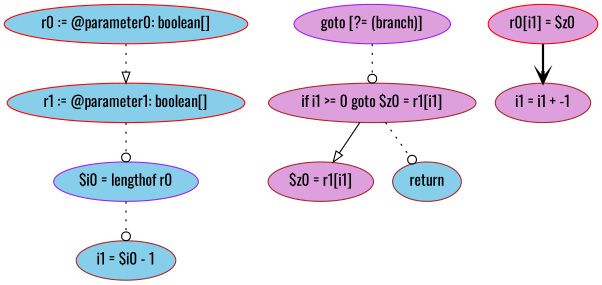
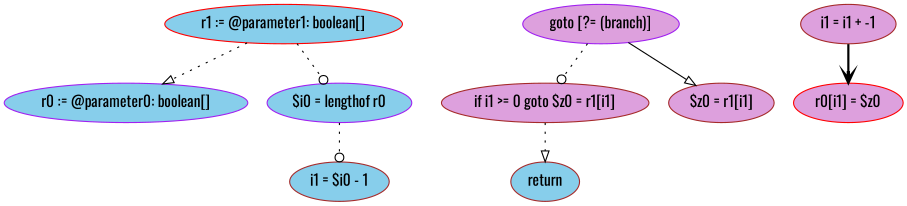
node "r0 := @parameter0: boolean[]": color red -> purple
edge "r0 := @parameter0: boolean[]" -> "r1 := @parameter1: boolean[]": reversed
edge "r0[i1] = $z0" -> "i1 = i1 + -1": reversed
edge "if i1 >= 0 goto $z0 = r1[i1]" -> "$z0 = r1[i1]": now "goto [?= (branch)]" -> "$z0 = r1[i1]"
edge "if i1 >= 0 goto $z0 = r1[i1]" -> "return": arrowhead odot -> onormal
